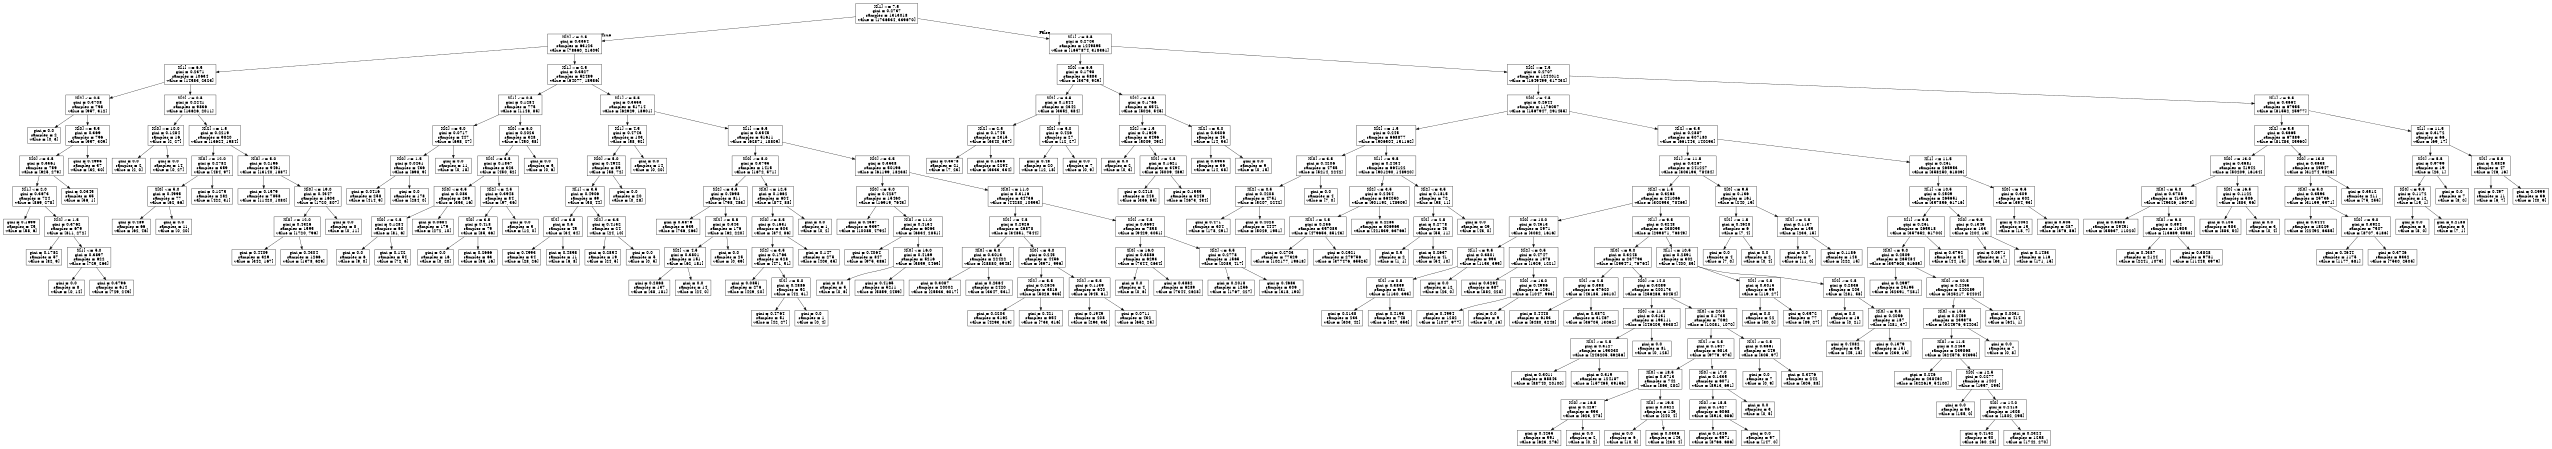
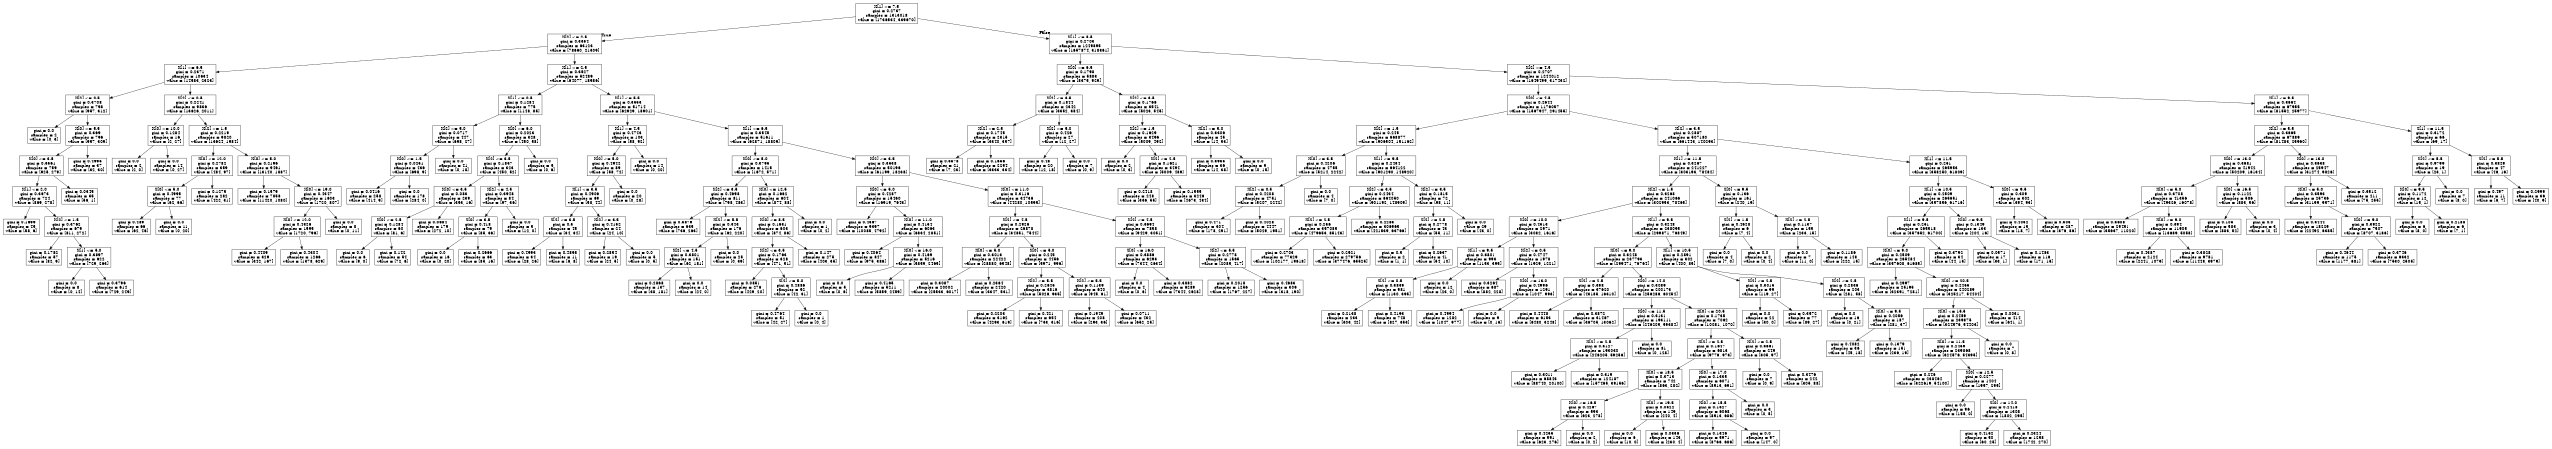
node "gini = 0.0 samples = 11 value = [0, 18]": label "gini = 0.0 samples = 11 value = [0, 18]" -> "gini = 0.0 samples = 41 value = [0, 18]"
node "gini = 0.0 samples = 29 value = [43, 0]": label "gini = 0.0 samples = 29 value = [43, 0]" -> "gini = 0.0 value = 29 value = [43, 0]"
